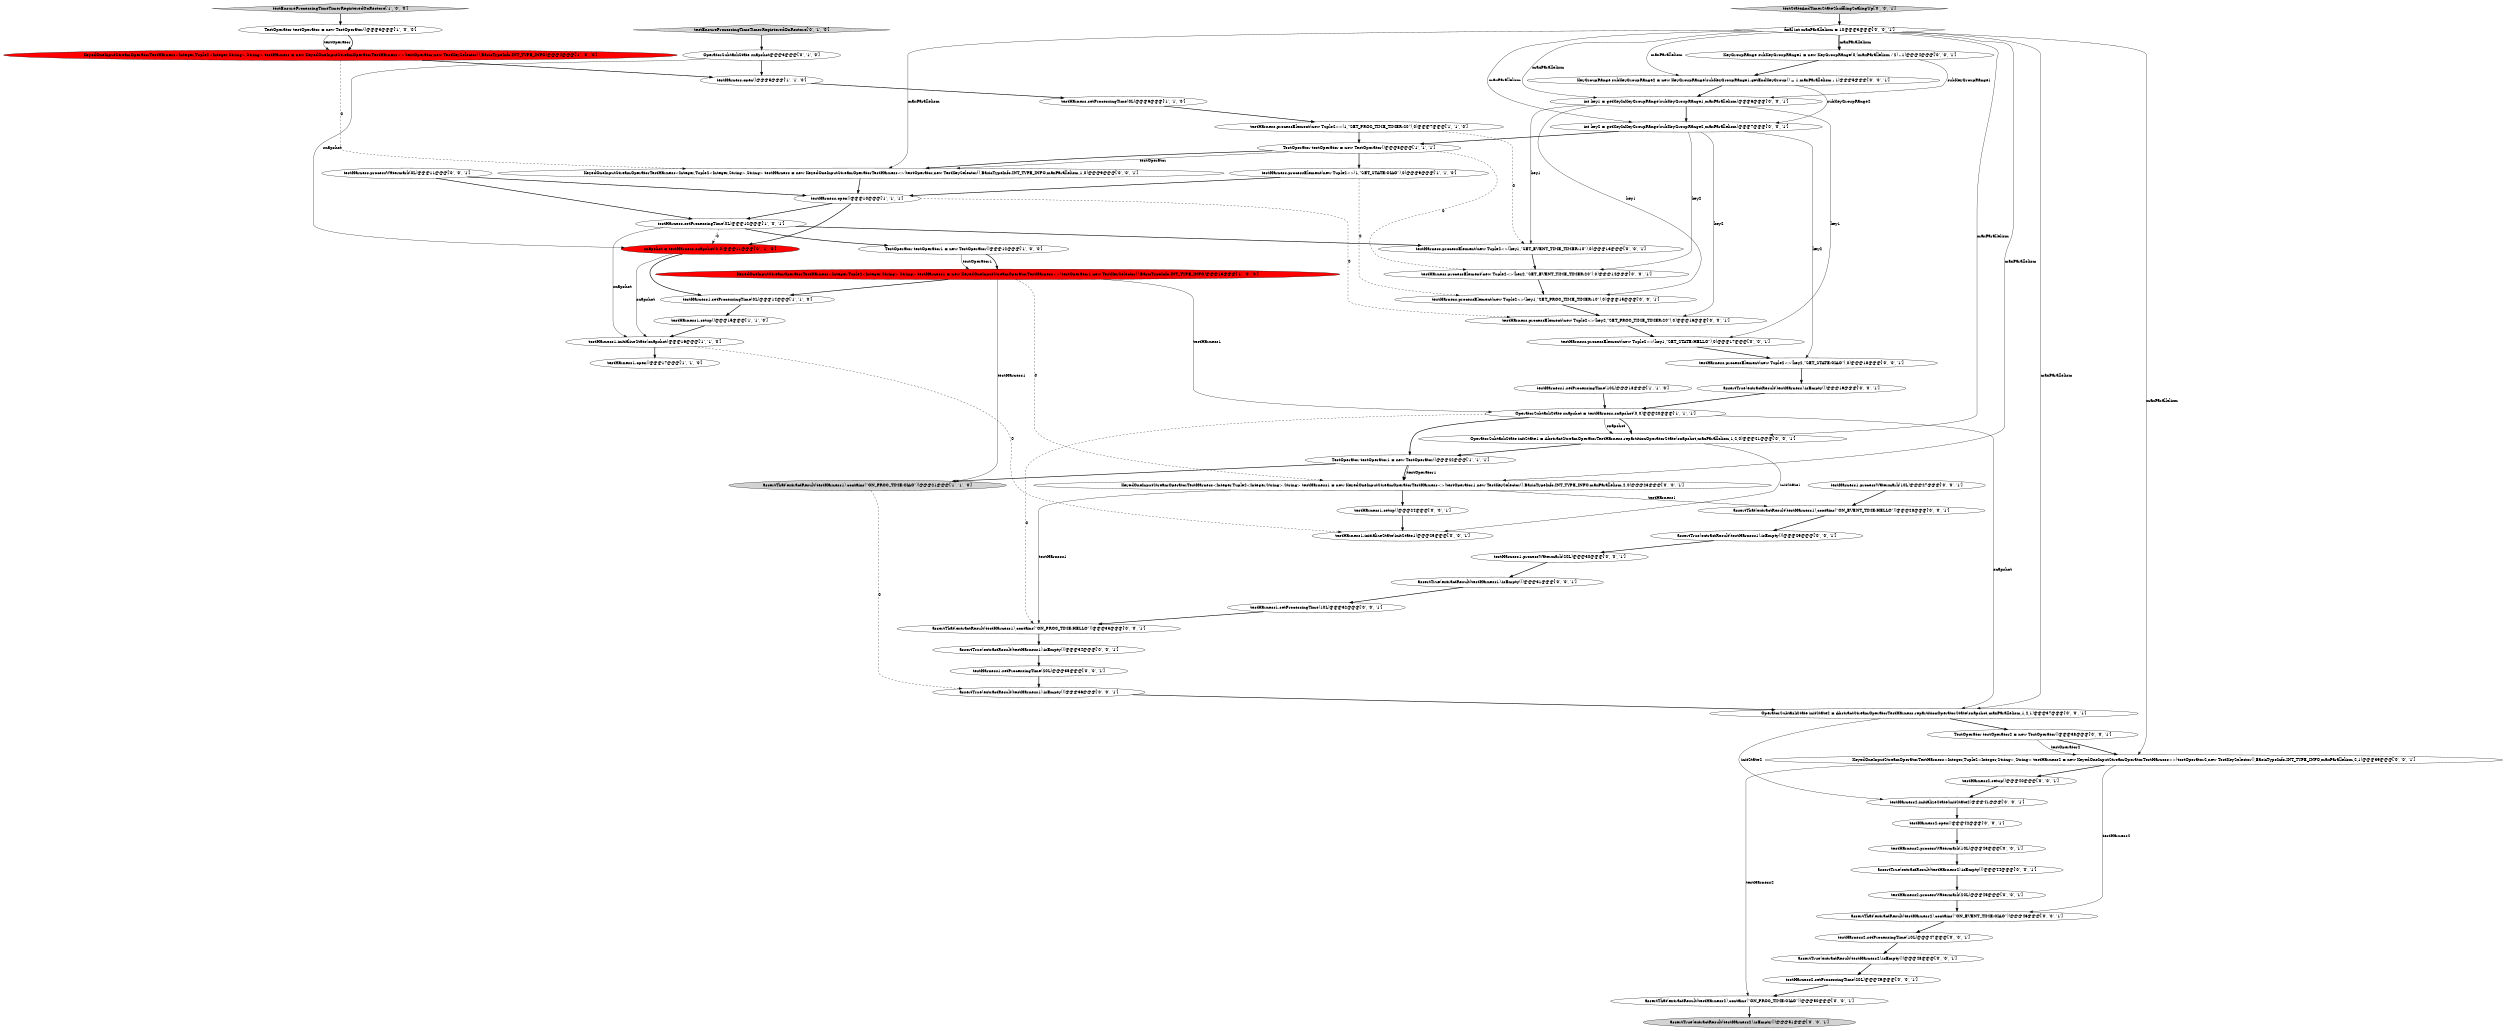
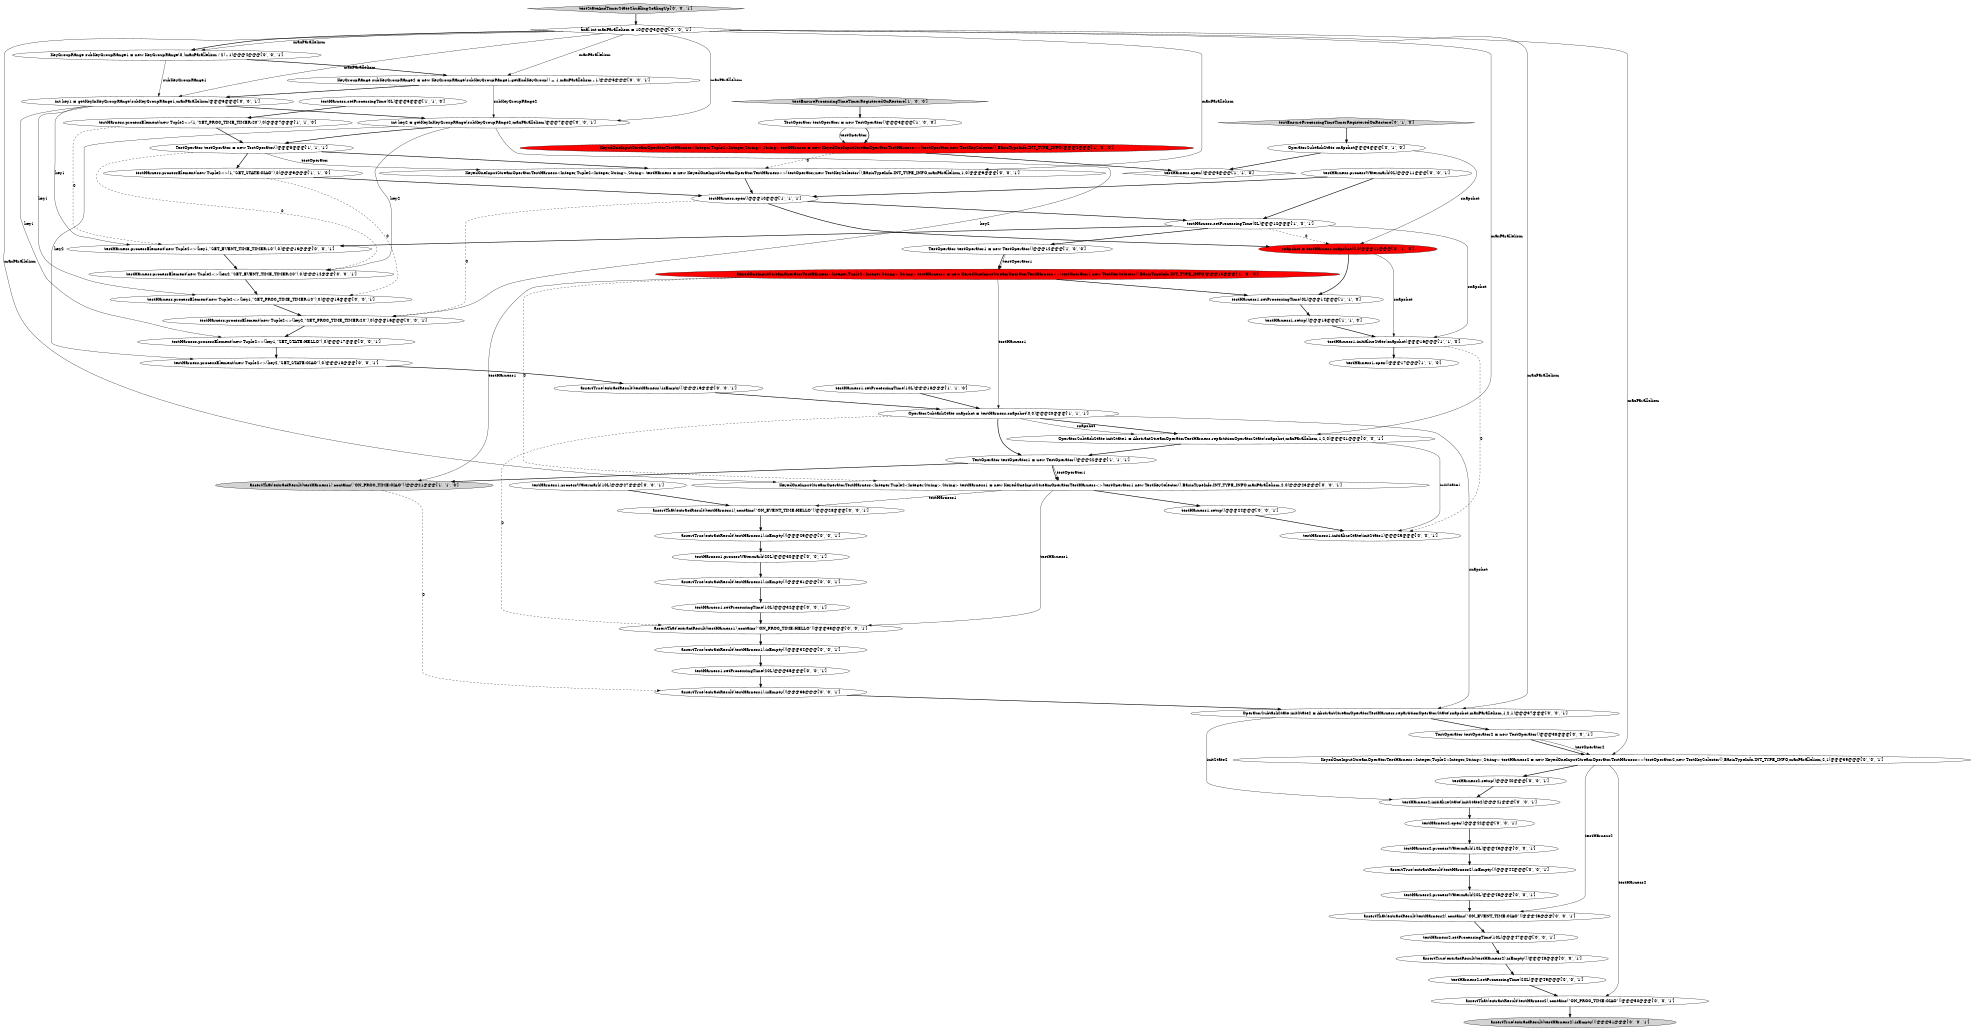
node "testHarness.open()@@@5@@@['1', '1', '0']": shape ellipse -> diamond
edge "testHarness.open()@@@5@@@['1', '1', '0']" -> "testHarness.setProcessingTime(0L)@@@6@@@['1', '1', '0']": removed
